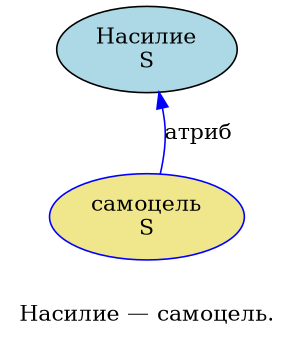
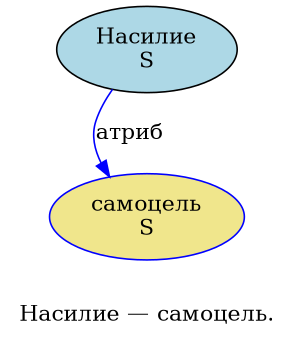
edge "самоцель S" -> "Насилие S": reversed
